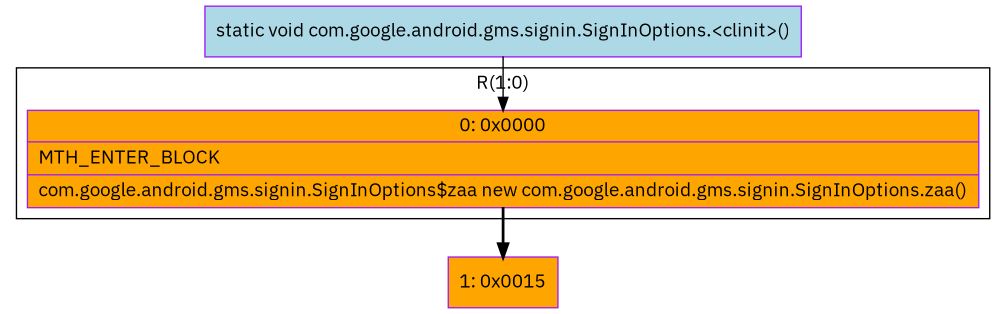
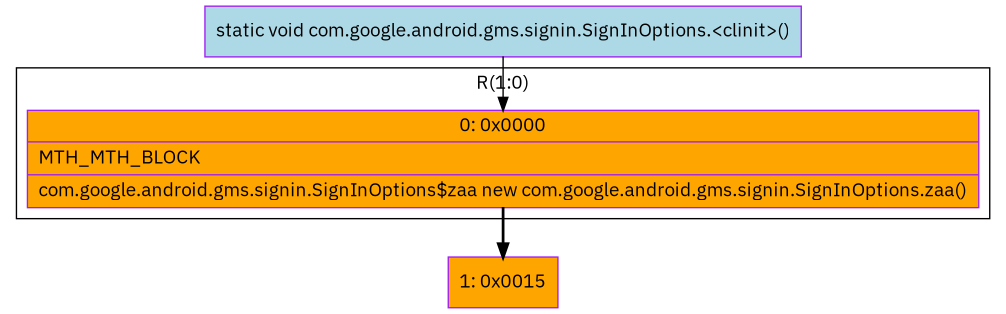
node "0: 0x0000": text "MTH_ENTER_BLOCK" -> "MTH_MTH_BLOCK"
